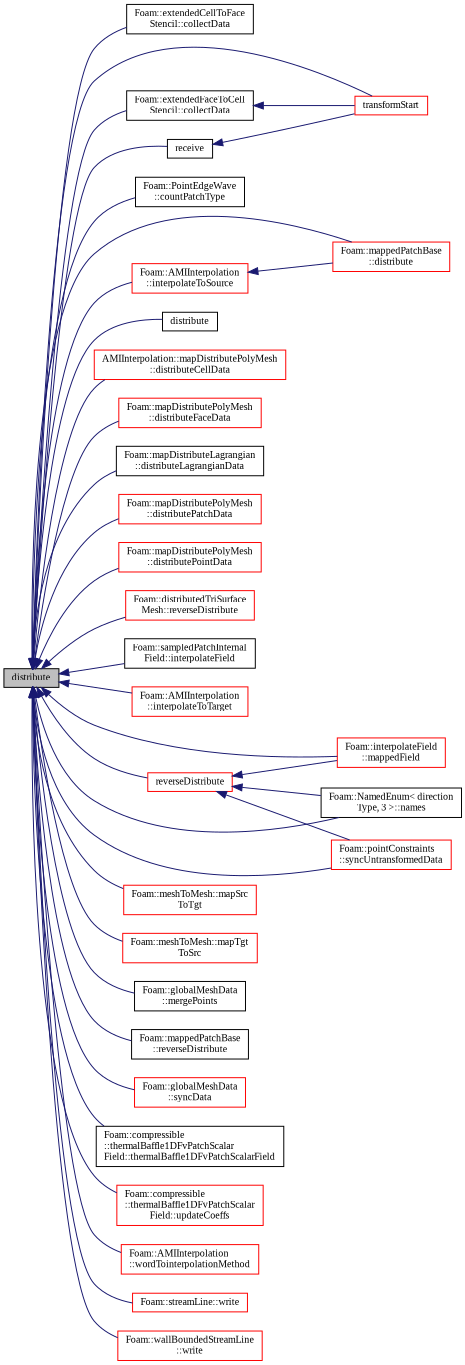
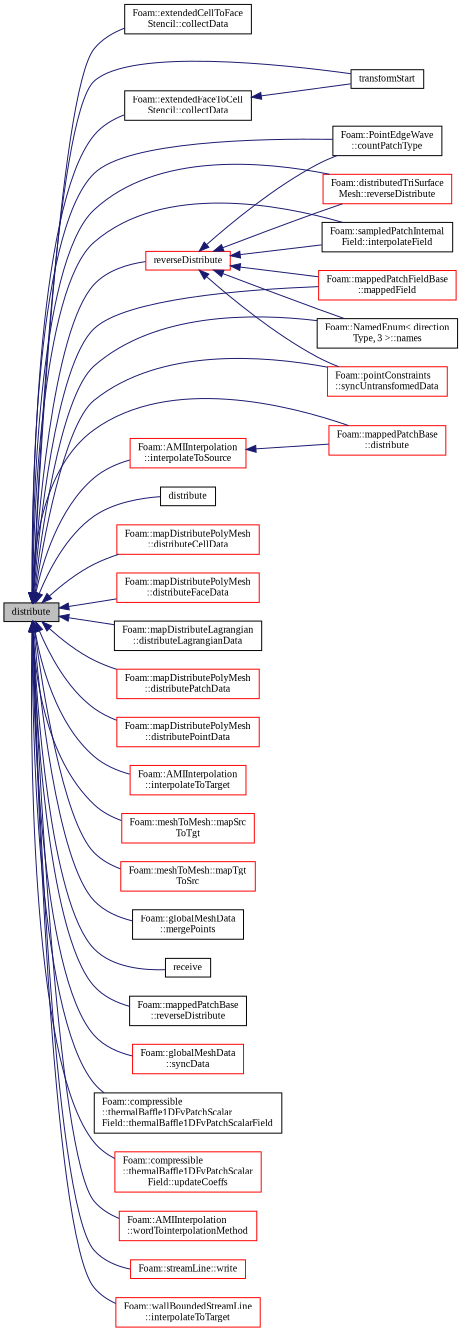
node "transformStart": color red -> black
edge "transformStart" -> "receive": removed
edge "Foam::PointEdgeWave ::countPatchType" -> "reverseDistribute": added
edge "Foam::distributedTriSurface Mesh::reverseDistribute" -> "reverseDistribute": added
edge "Foam::sampledPatchInternal Field::interpolateField" -> "reverseDistribute": added
node "AMIInterpolation::mapDistributePolyMesh ::distributeCellData": label "AMIInterpolation::mapDistributePolyMesh ::distributeCellData" -> "Foam::mapDistributePolyMesh ::distributeCellData"
node "Foam::interpolateField ::mappedField": label "Foam::interpolateField ::mappedField" -> "Foam::mappedPatchFieldBase ::mappedField"
node "Foam::wallBoundedStreamLine ::write": label "Foam::wallBoundedStreamLine ::write" -> "Foam::wallBoundedStreamLine ::interpolateToTarget"
